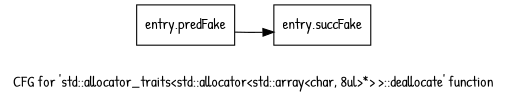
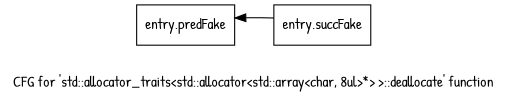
edge "entry.predFake" -> "entry.succFake": reversed
